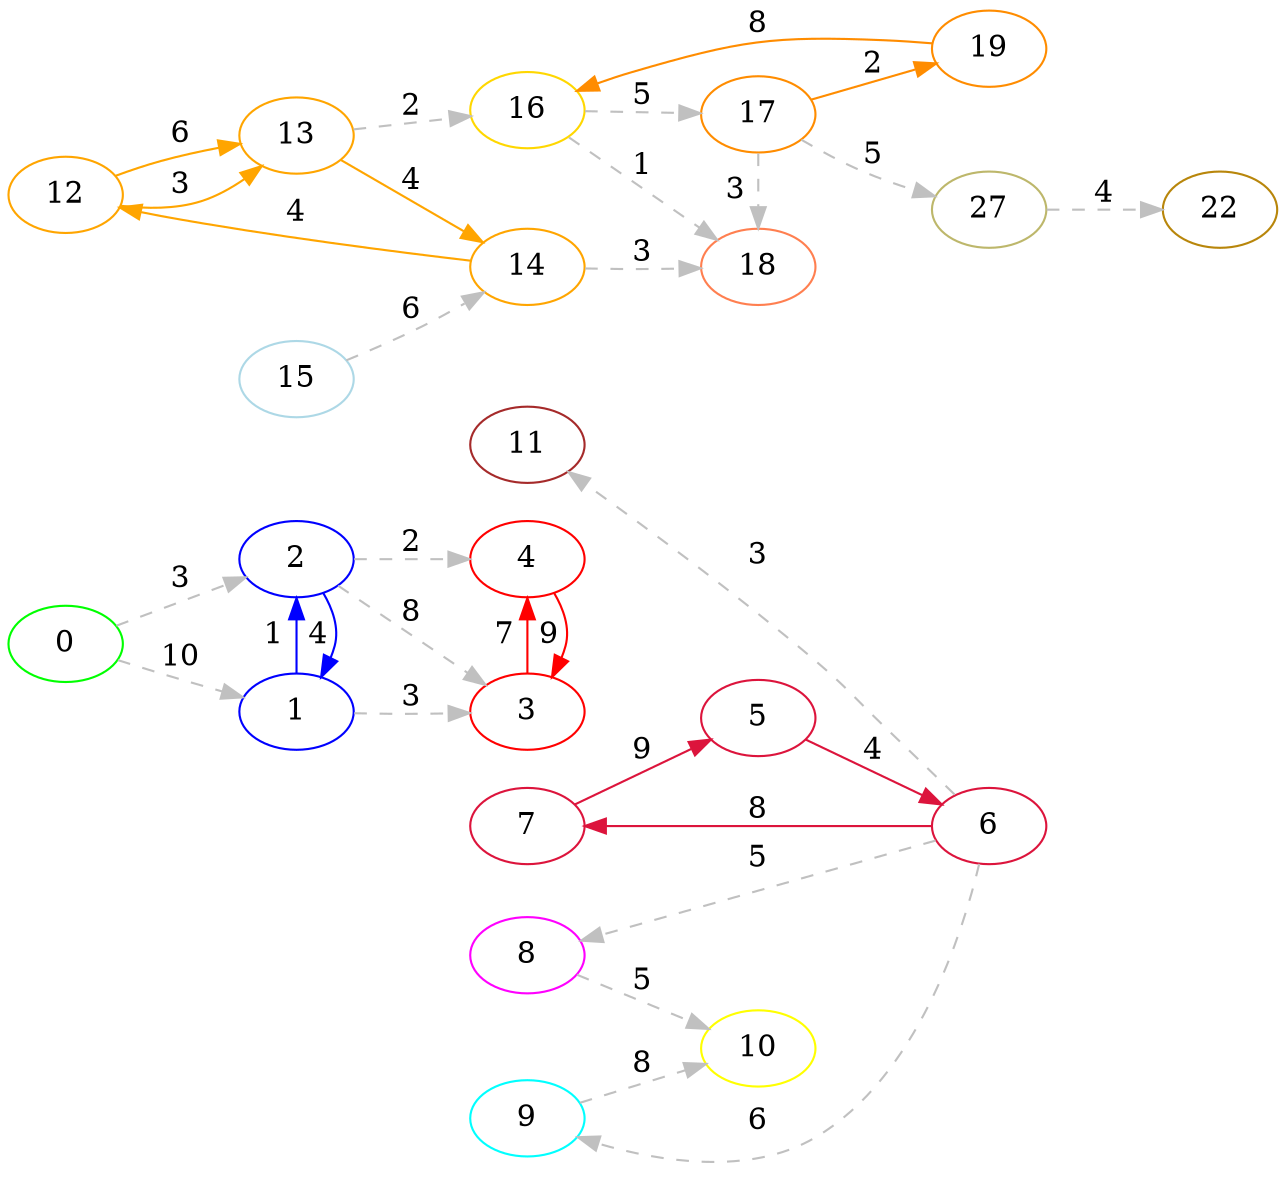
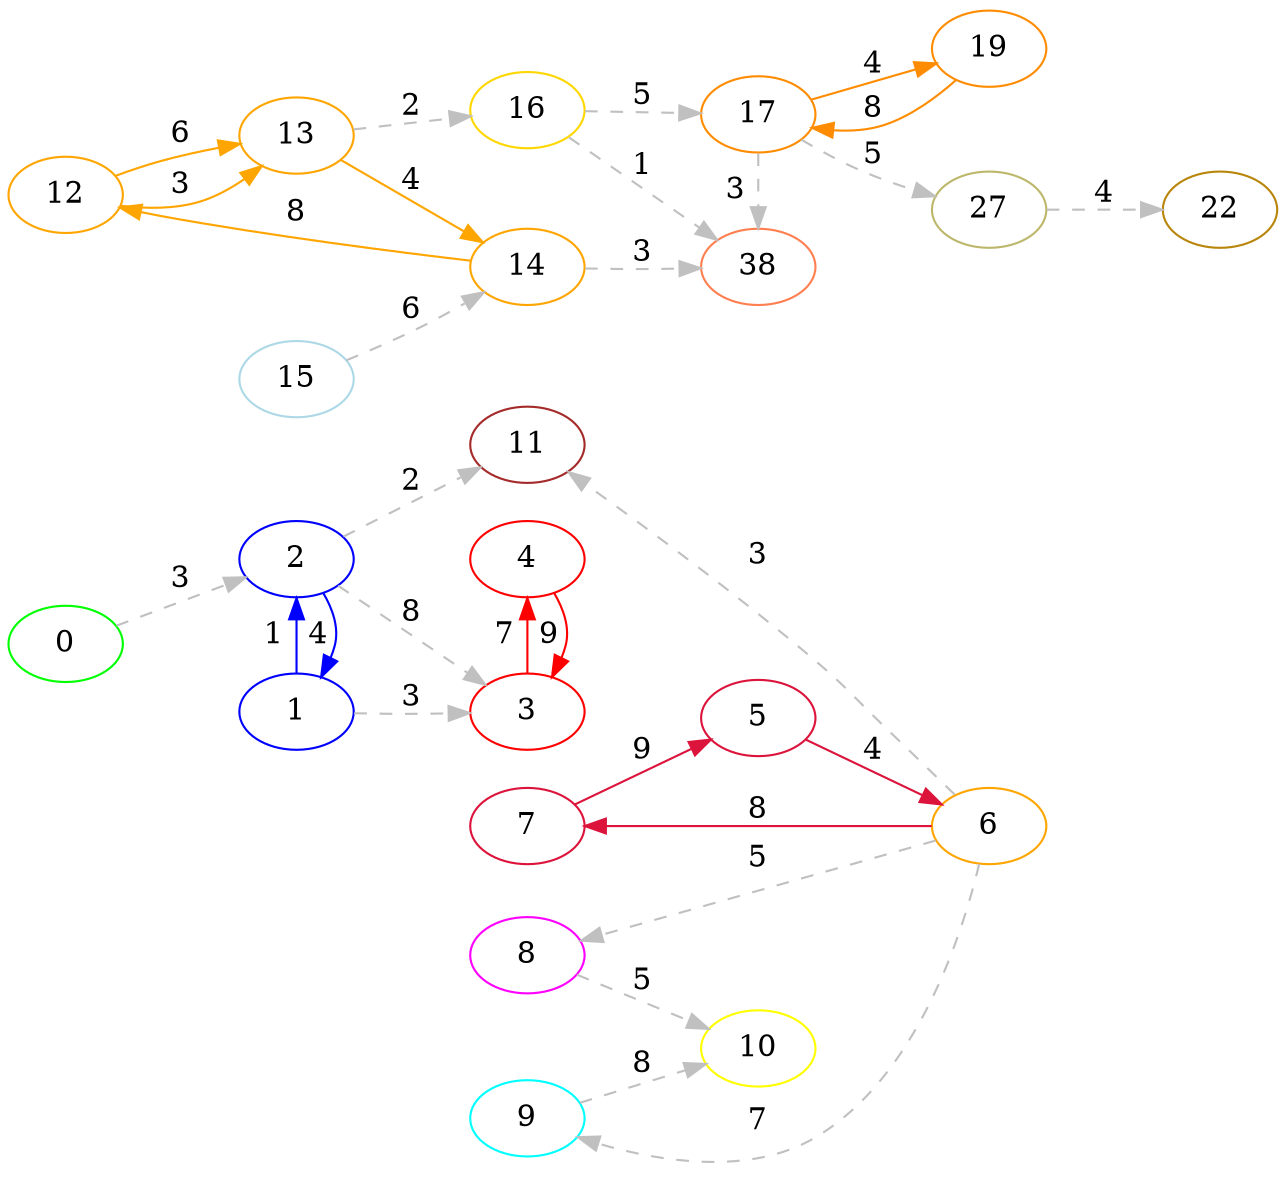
edge "19" -> "16": now "19" -> "17"
edge "17" -> "19": label "2" -> "4"
edge "14" -> "12": label "4" -> "8"
node "18": label "18" -> "38"
edge "2" -> "4": now "2" -> "11"
edge "0" -> "1": removed, label "10"
node "6": color crimson -> orange
edge "6" -> "9": label "6" -> "7"
